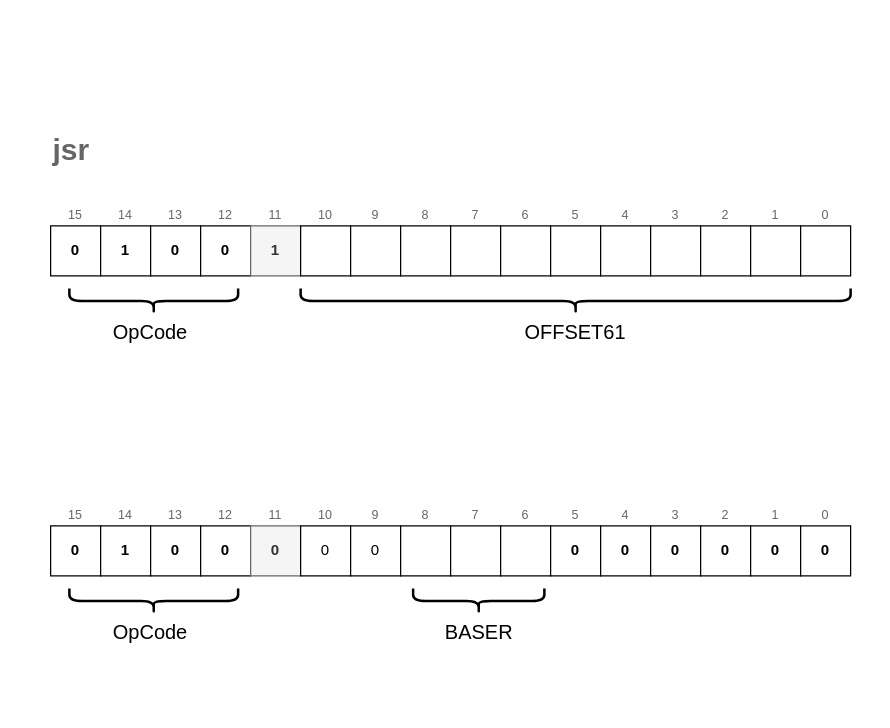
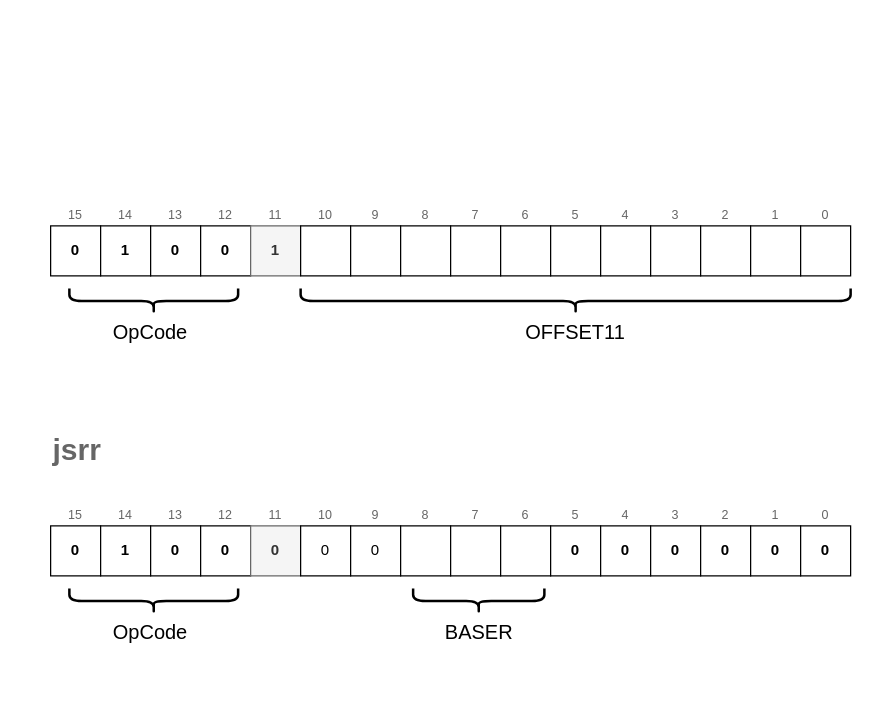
node "jsr": removed
node "OFFSET61": label "OFFSET61" -> "OFFSET11"
node "jsrr": added
